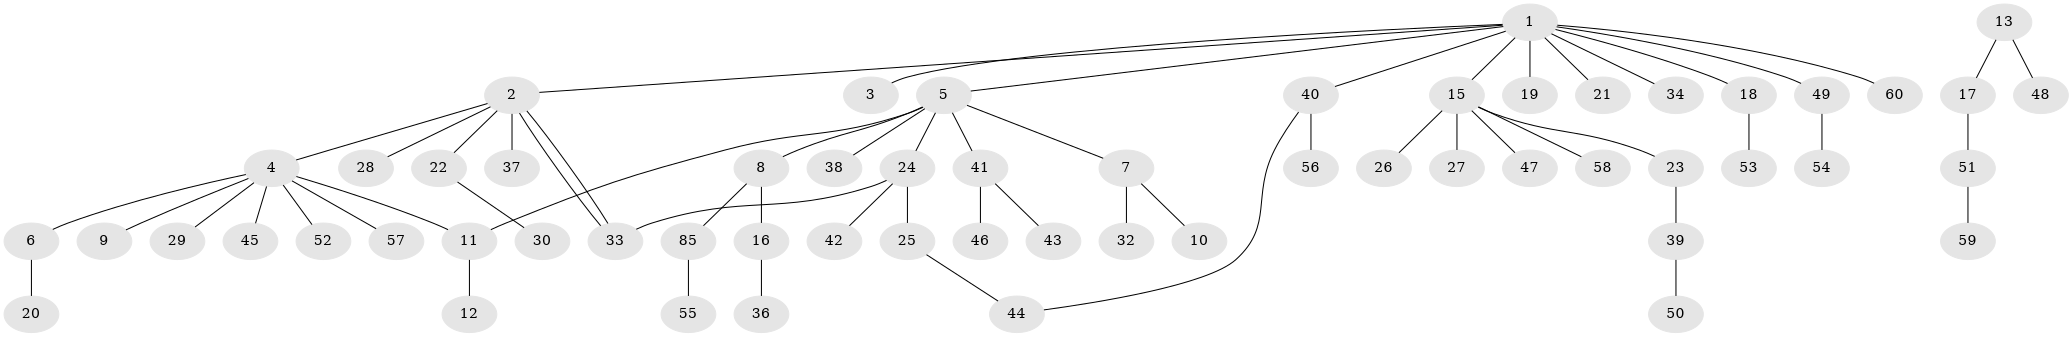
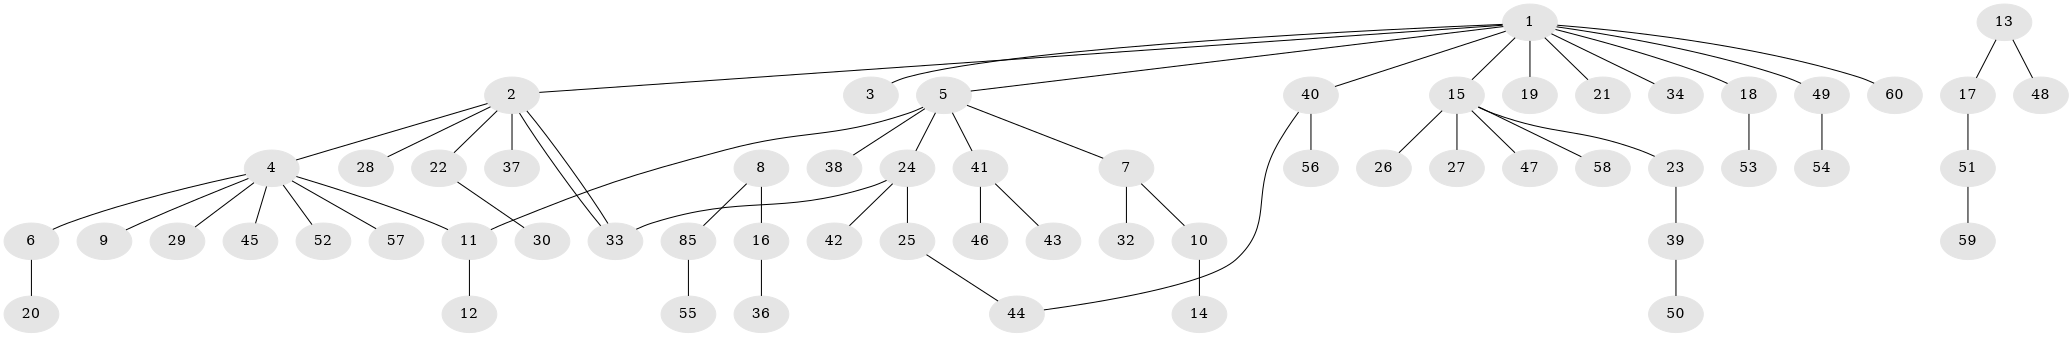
edge "5" -- "8": removed
node "14": added
